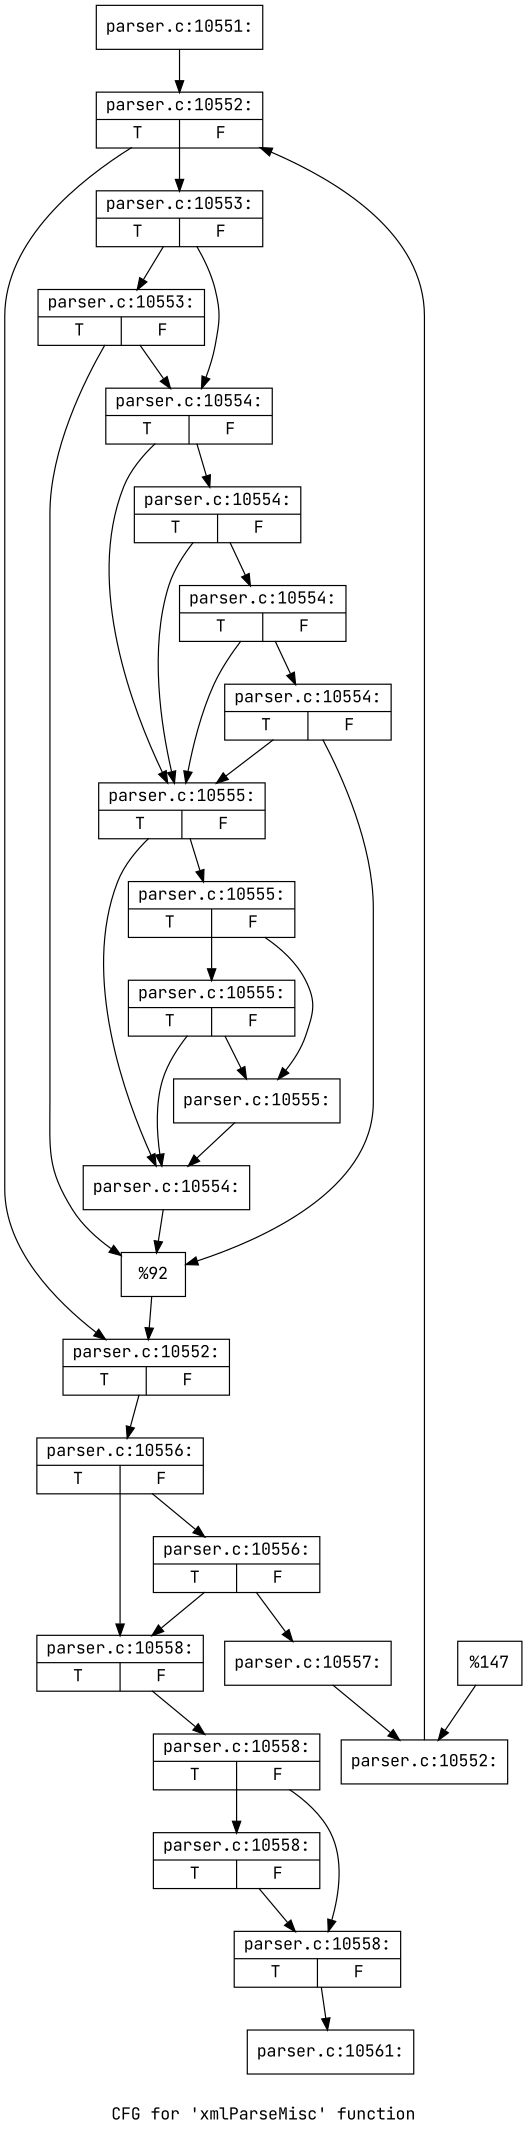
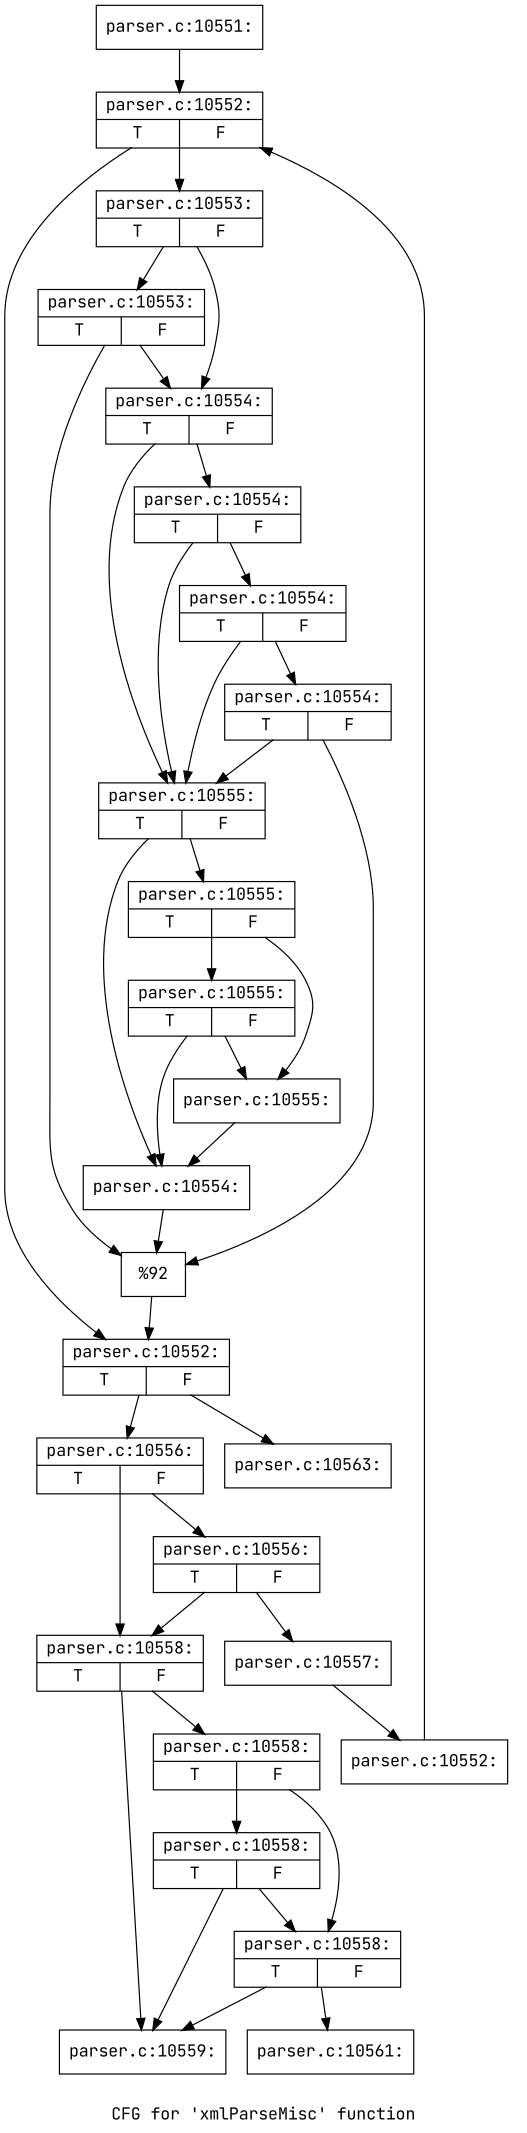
node "parser.c:10563:": added
node "%147": removed
node "parser.c:10559:": added
